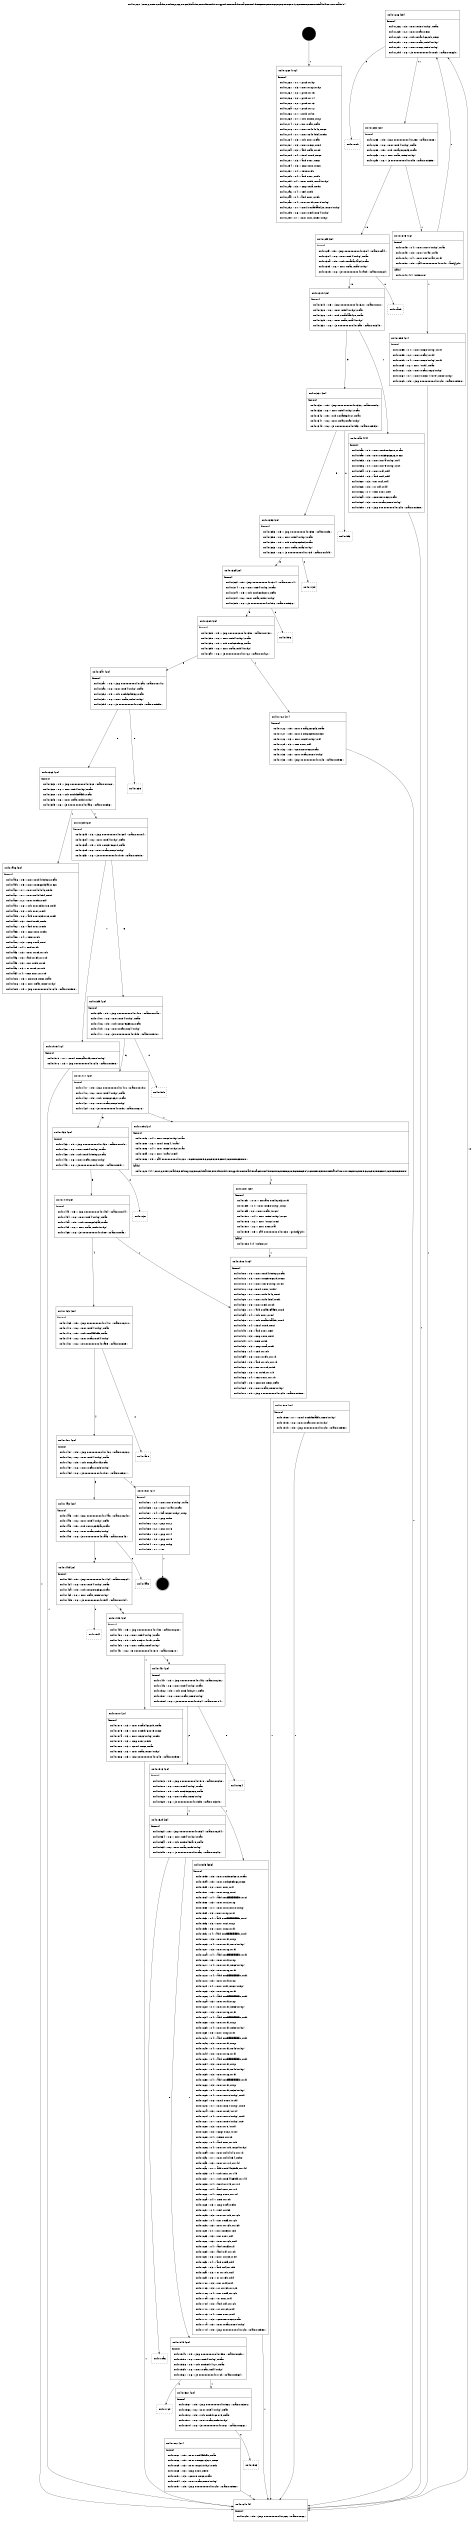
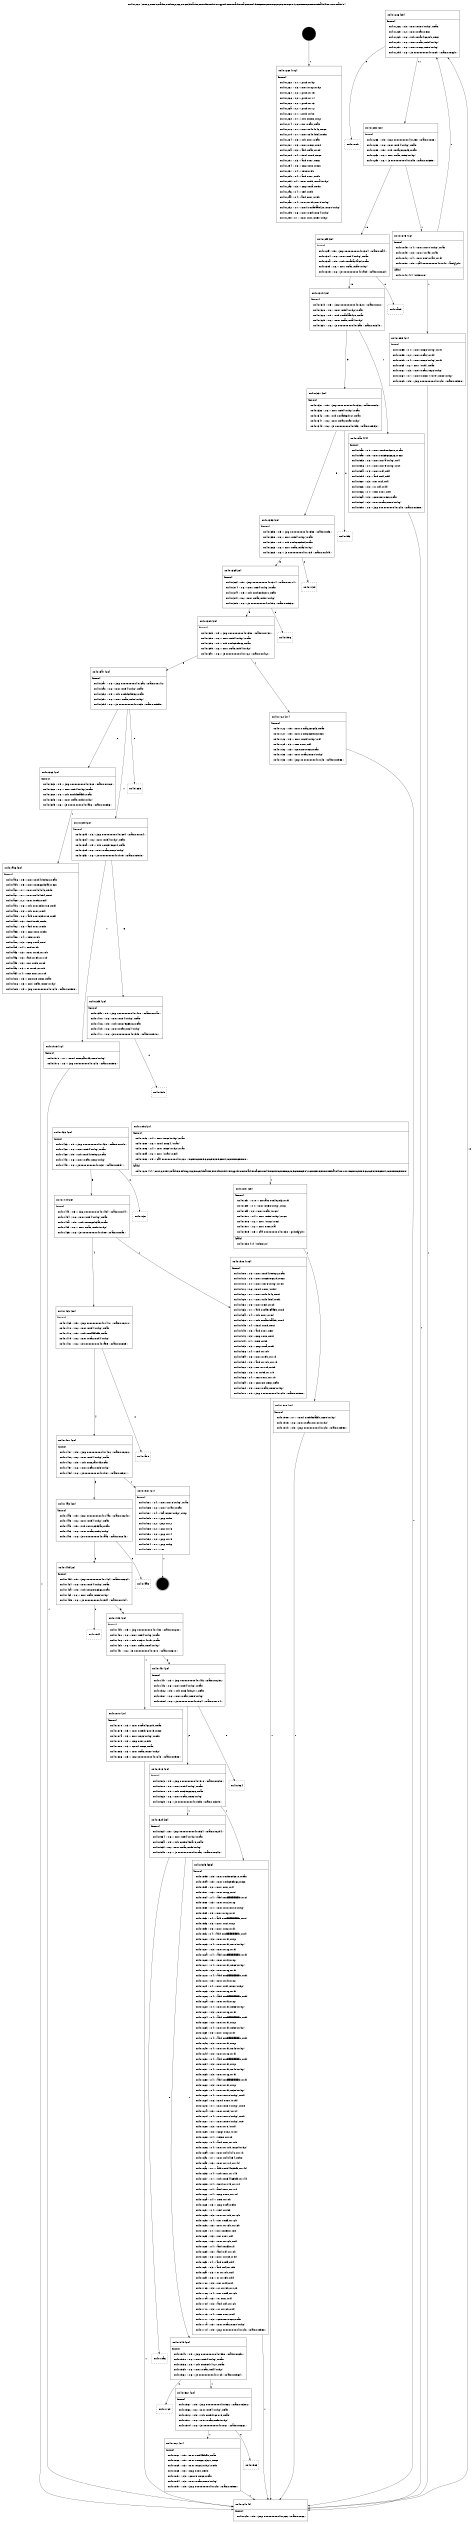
edge "0x4013c3 [28]" -> "0x4013df [28]": now "0x4013a7 [28]" -> "0x4013df [28]"
node "0x401417 [28]": removed
edge "0x4018f1 [29]" -> "0x401b0e [103]": now "0x4018f1 [29]" -> "0x40190e [18]"
edge "0x401567 [28]" -> "0x4018c1 [27]": added, label "1"
